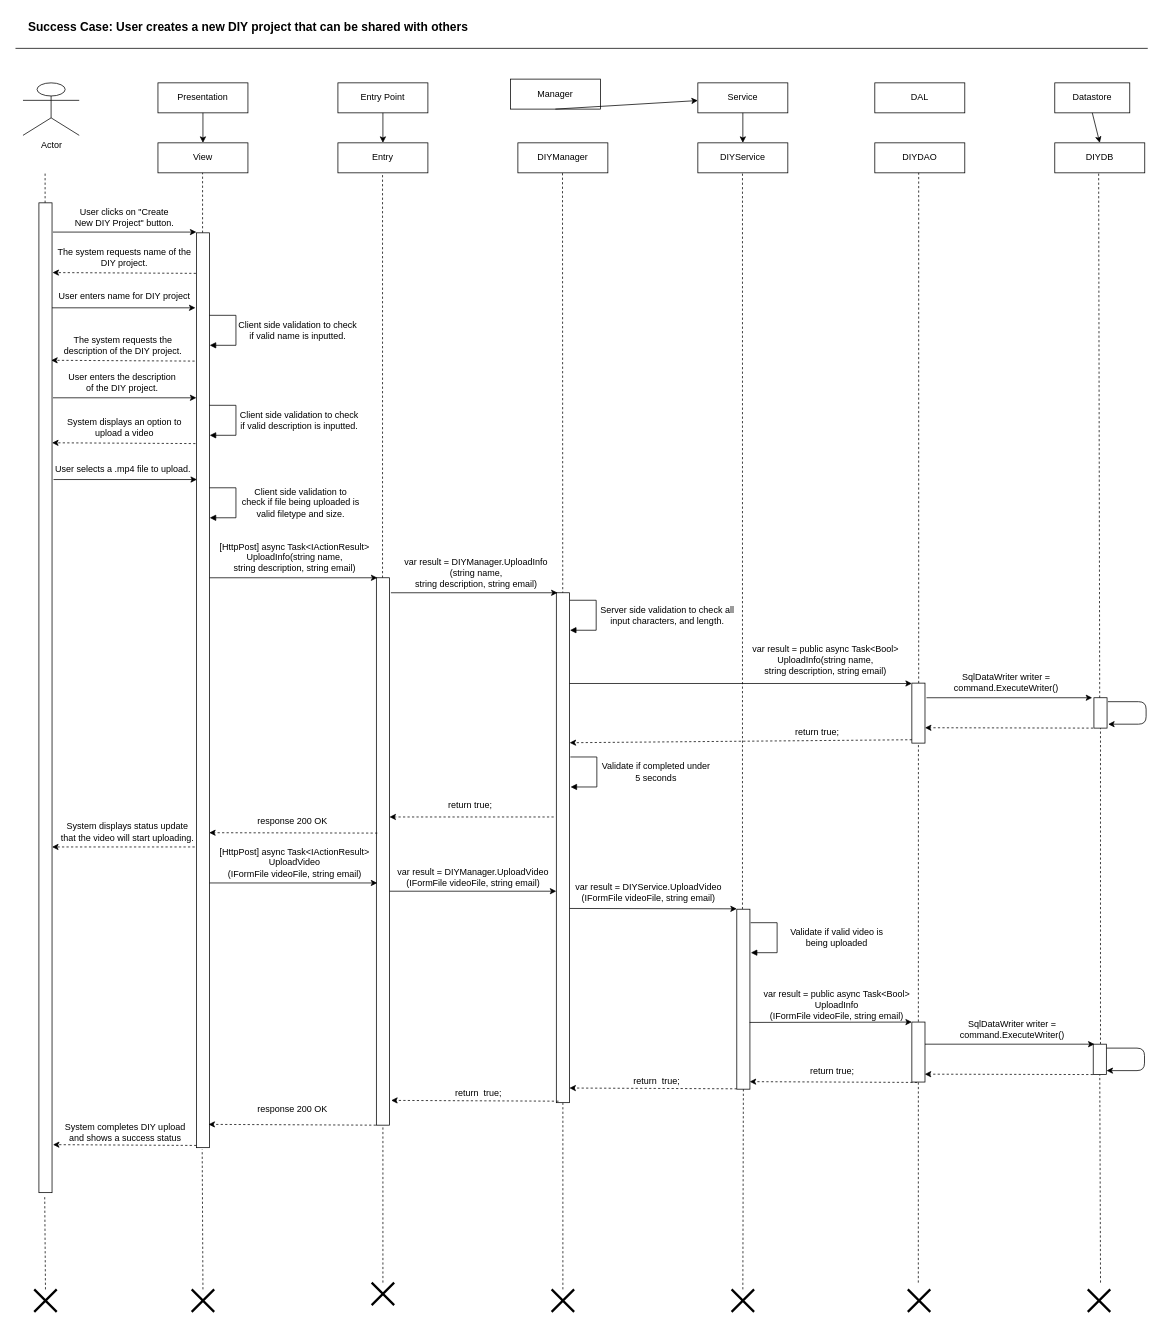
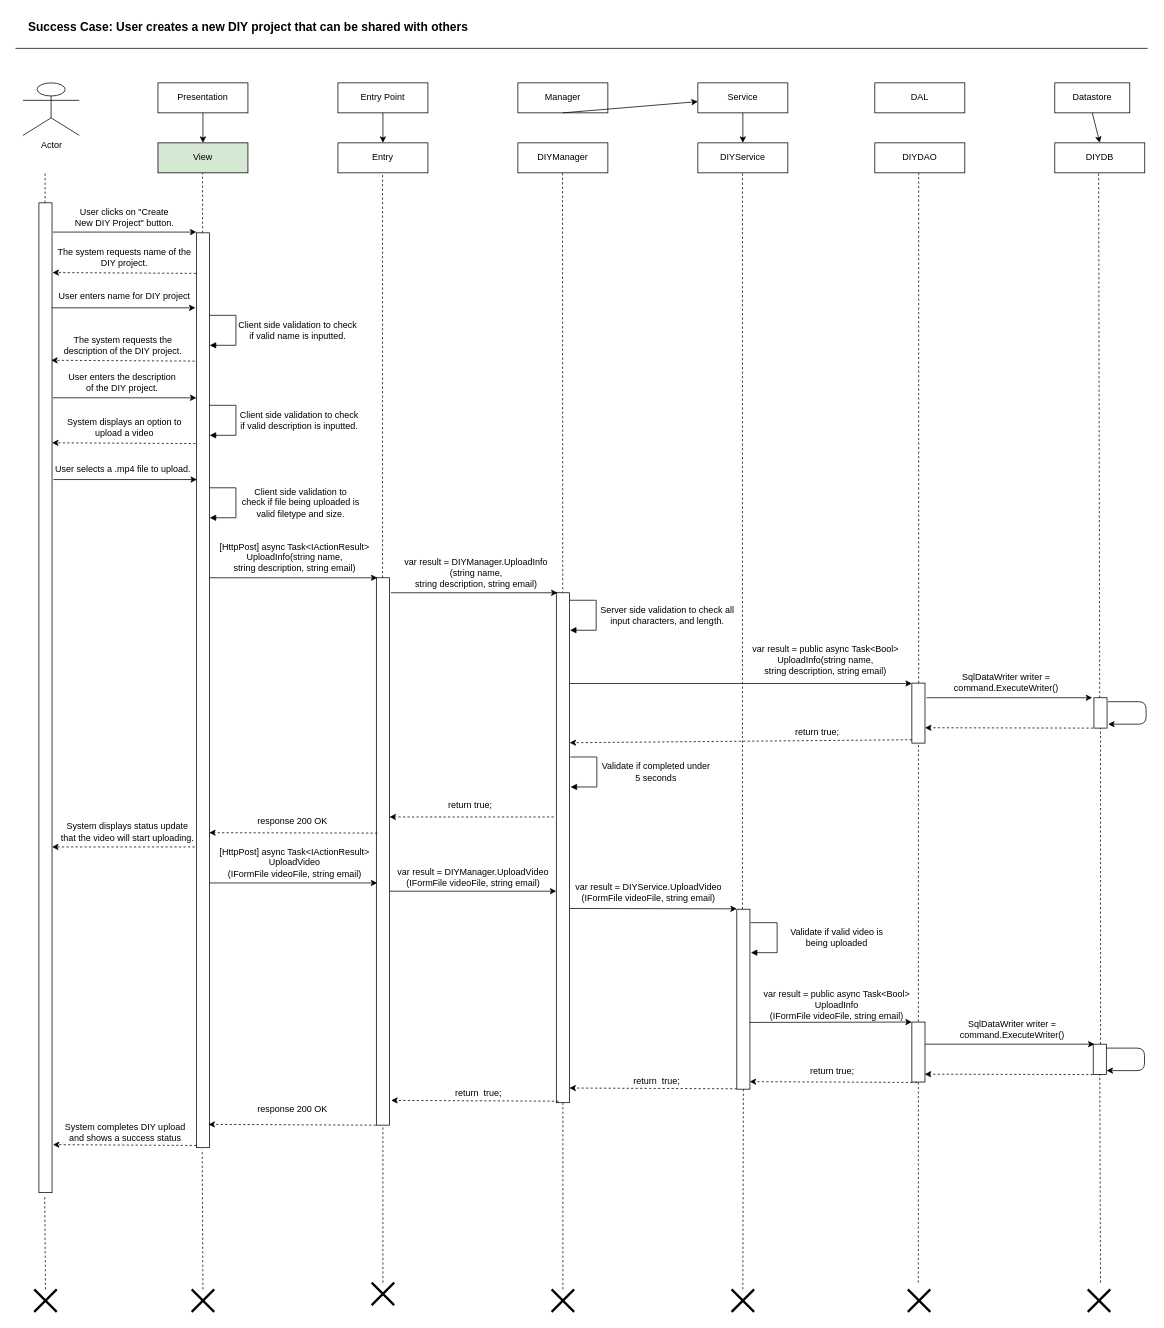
node "Manager": moved (555, 94) -> (563, 98)
node "View": fillcolor #ffffff -> #d5e8d4
